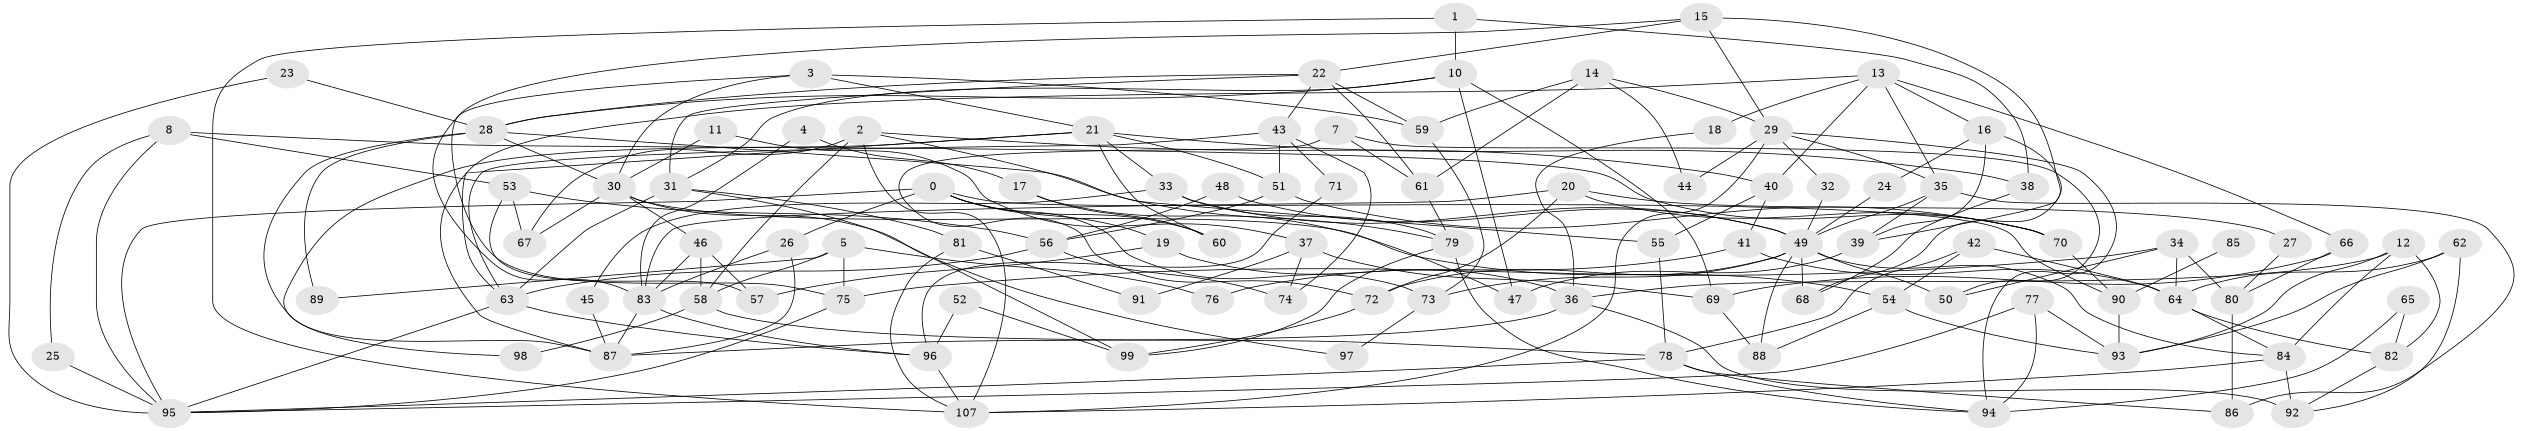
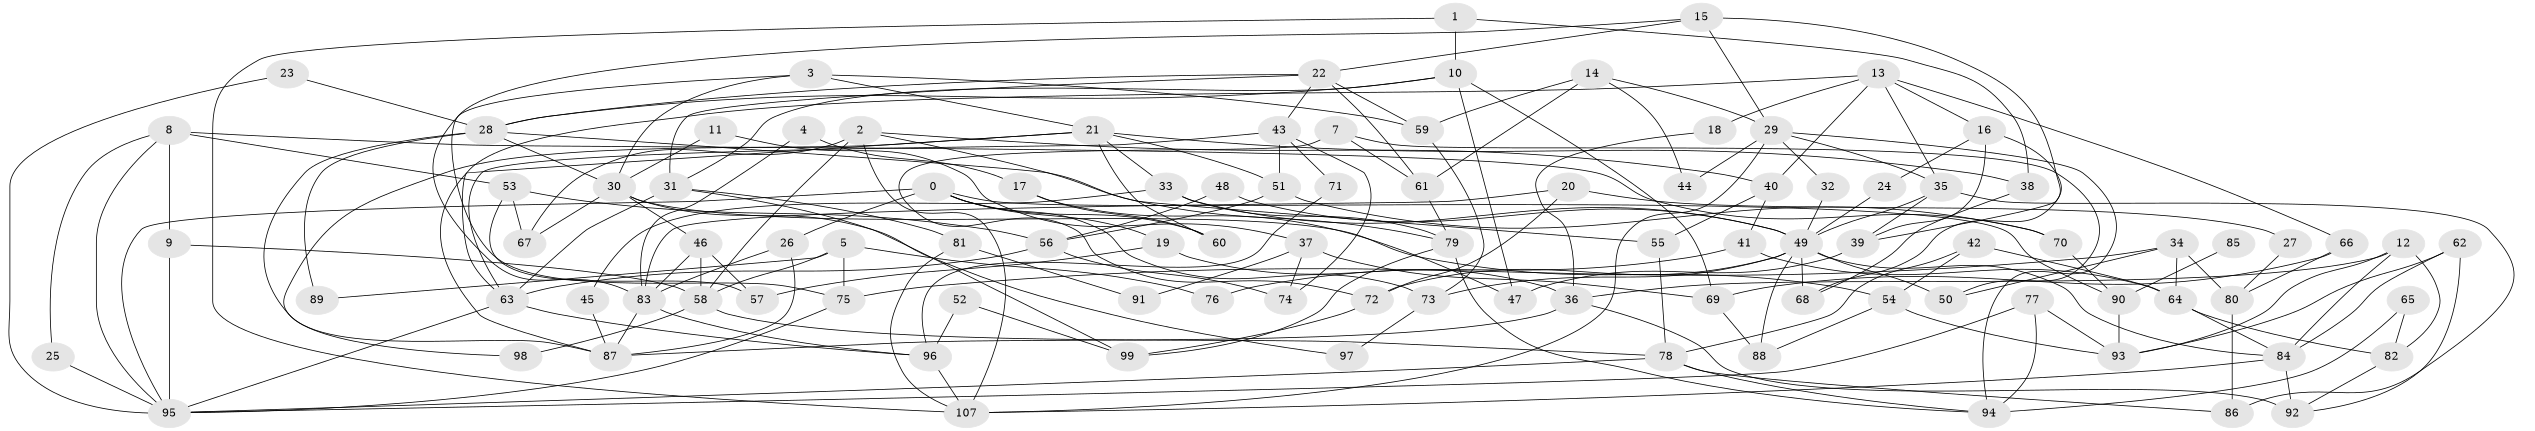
edge "20" -- "70": removed
node "9": added
edge "62" -- "64": now "62" -- "84"
